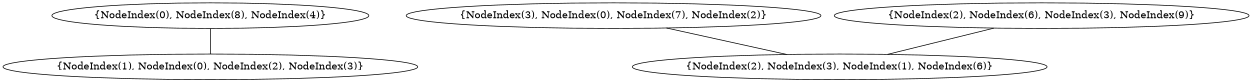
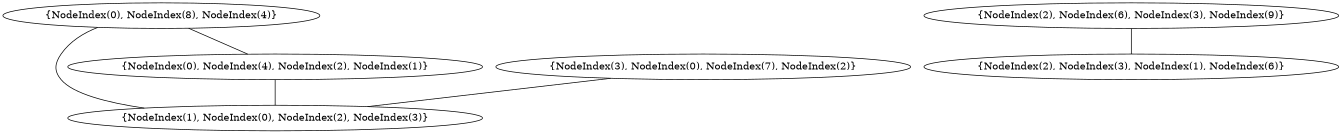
edge "{NodeIndex(3), NodeIndex(0), NodeIndex(7), NodeIndex(2)}" -- "{NodeIndex(2), NodeIndex(3), NodeIndex(1), NodeIndex(6)}": now "{NodeIndex(3), NodeIndex(0), NodeIndex(7), NodeIndex(2)}" -- "{NodeIndex(1), NodeIndex(0), NodeIndex(2), NodeIndex(3)}"
node "{NodeIndex(0), NodeIndex(4), NodeIndex(2), NodeIndex(1)}": added
